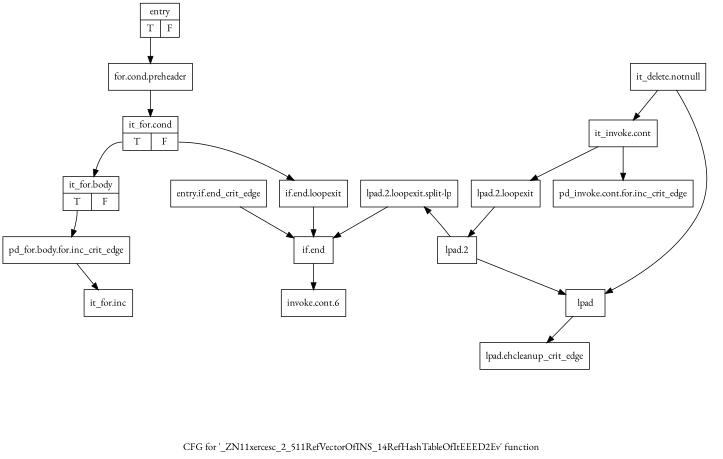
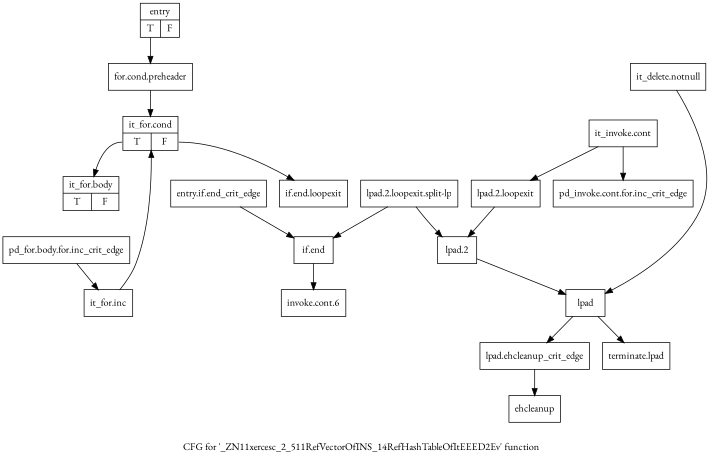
edge "it_delete.notnull" -> "it_invoke.cont": removed
edge "if.end.loopexit" -> "if.end": removed
edge "it_for.body" -> "pd_for.body.for.inc_crit_edge": removed
edge "lpad.2" -> "lpad.2.loopexit.split-lp": reversed
edge "it_for.inc" -> "it_for.cond": added
node "terminate.lpad": added
node "ehcleanup": added
